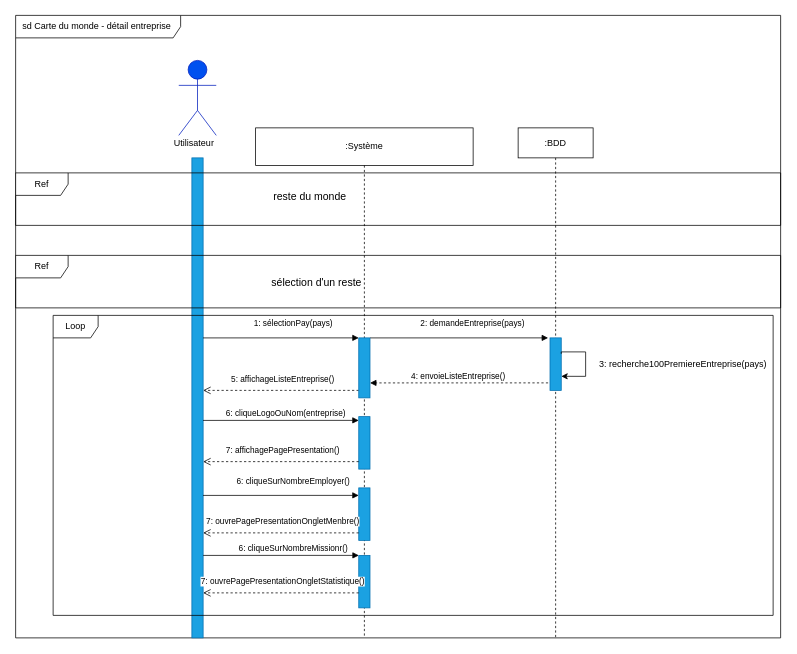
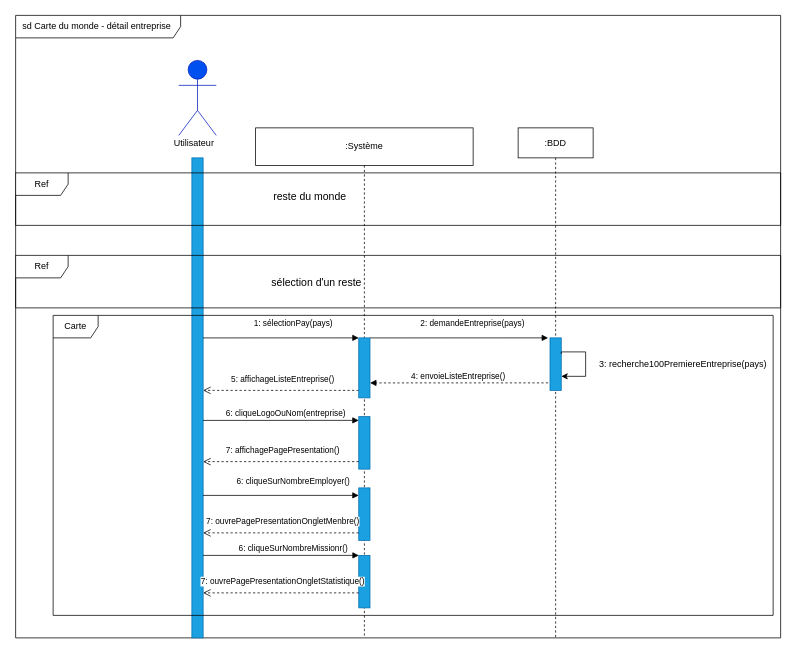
node "Loop": label "Loop" -> "Carte"
